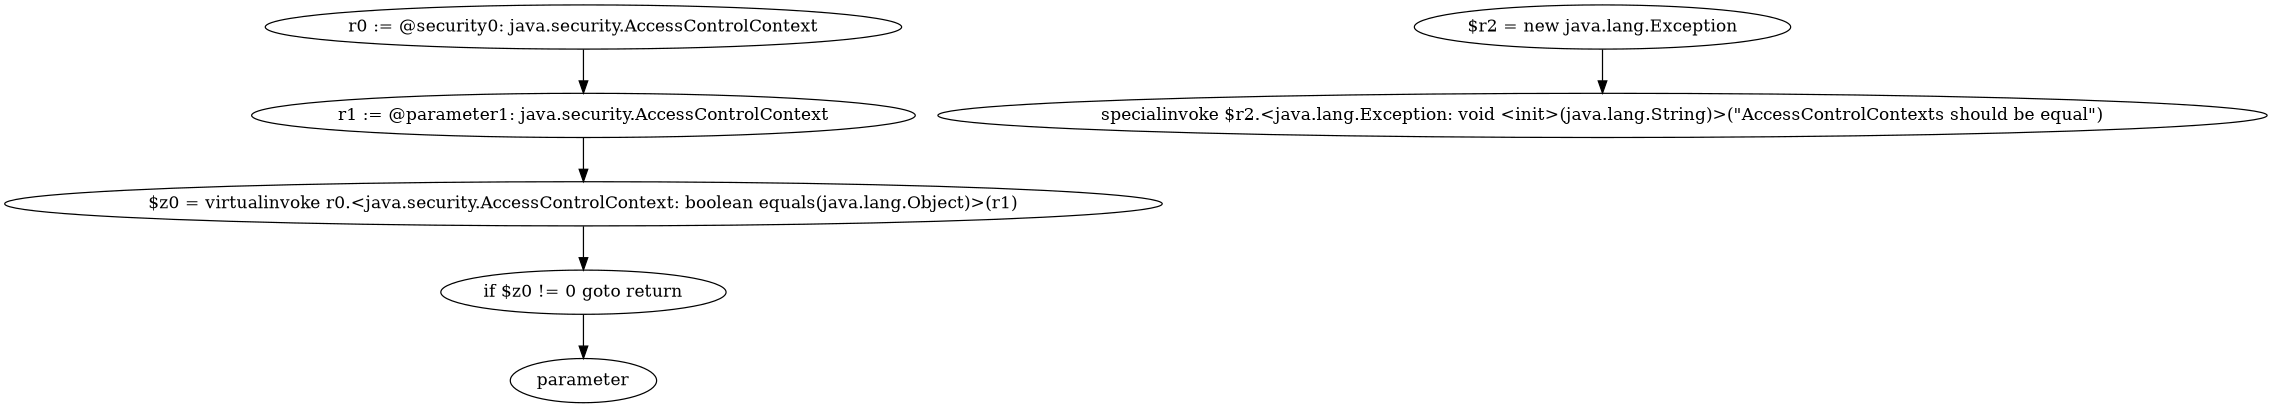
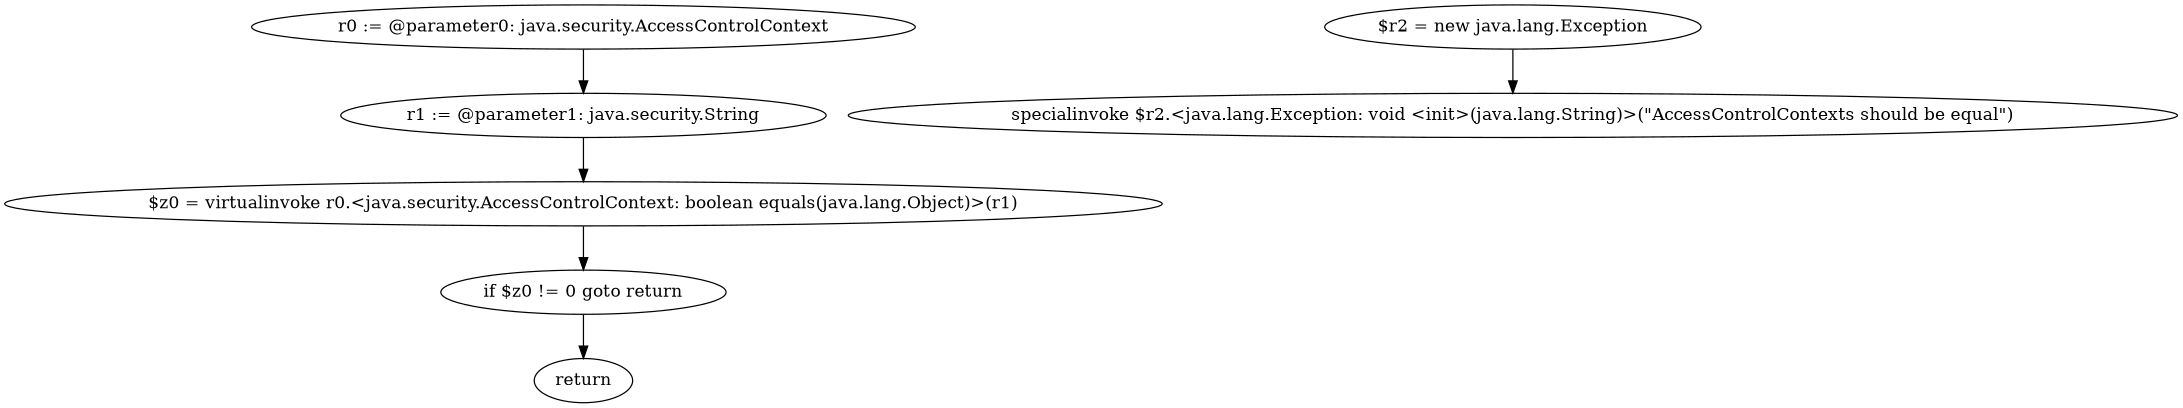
node "r0 := @security0: java.security.AccessControlContext": label "r0 := @security0: java.security.AccessControlContext" -> "r0 := @parameter0: java.security.AccessControlContext"
node "r1 := @parameter1: java.security.AccessControlContext": label "r1 := @parameter1: java.security.AccessControlContext" -> "r1 := @parameter1: java.security.String"
node "parameter": label "parameter" -> "return"
